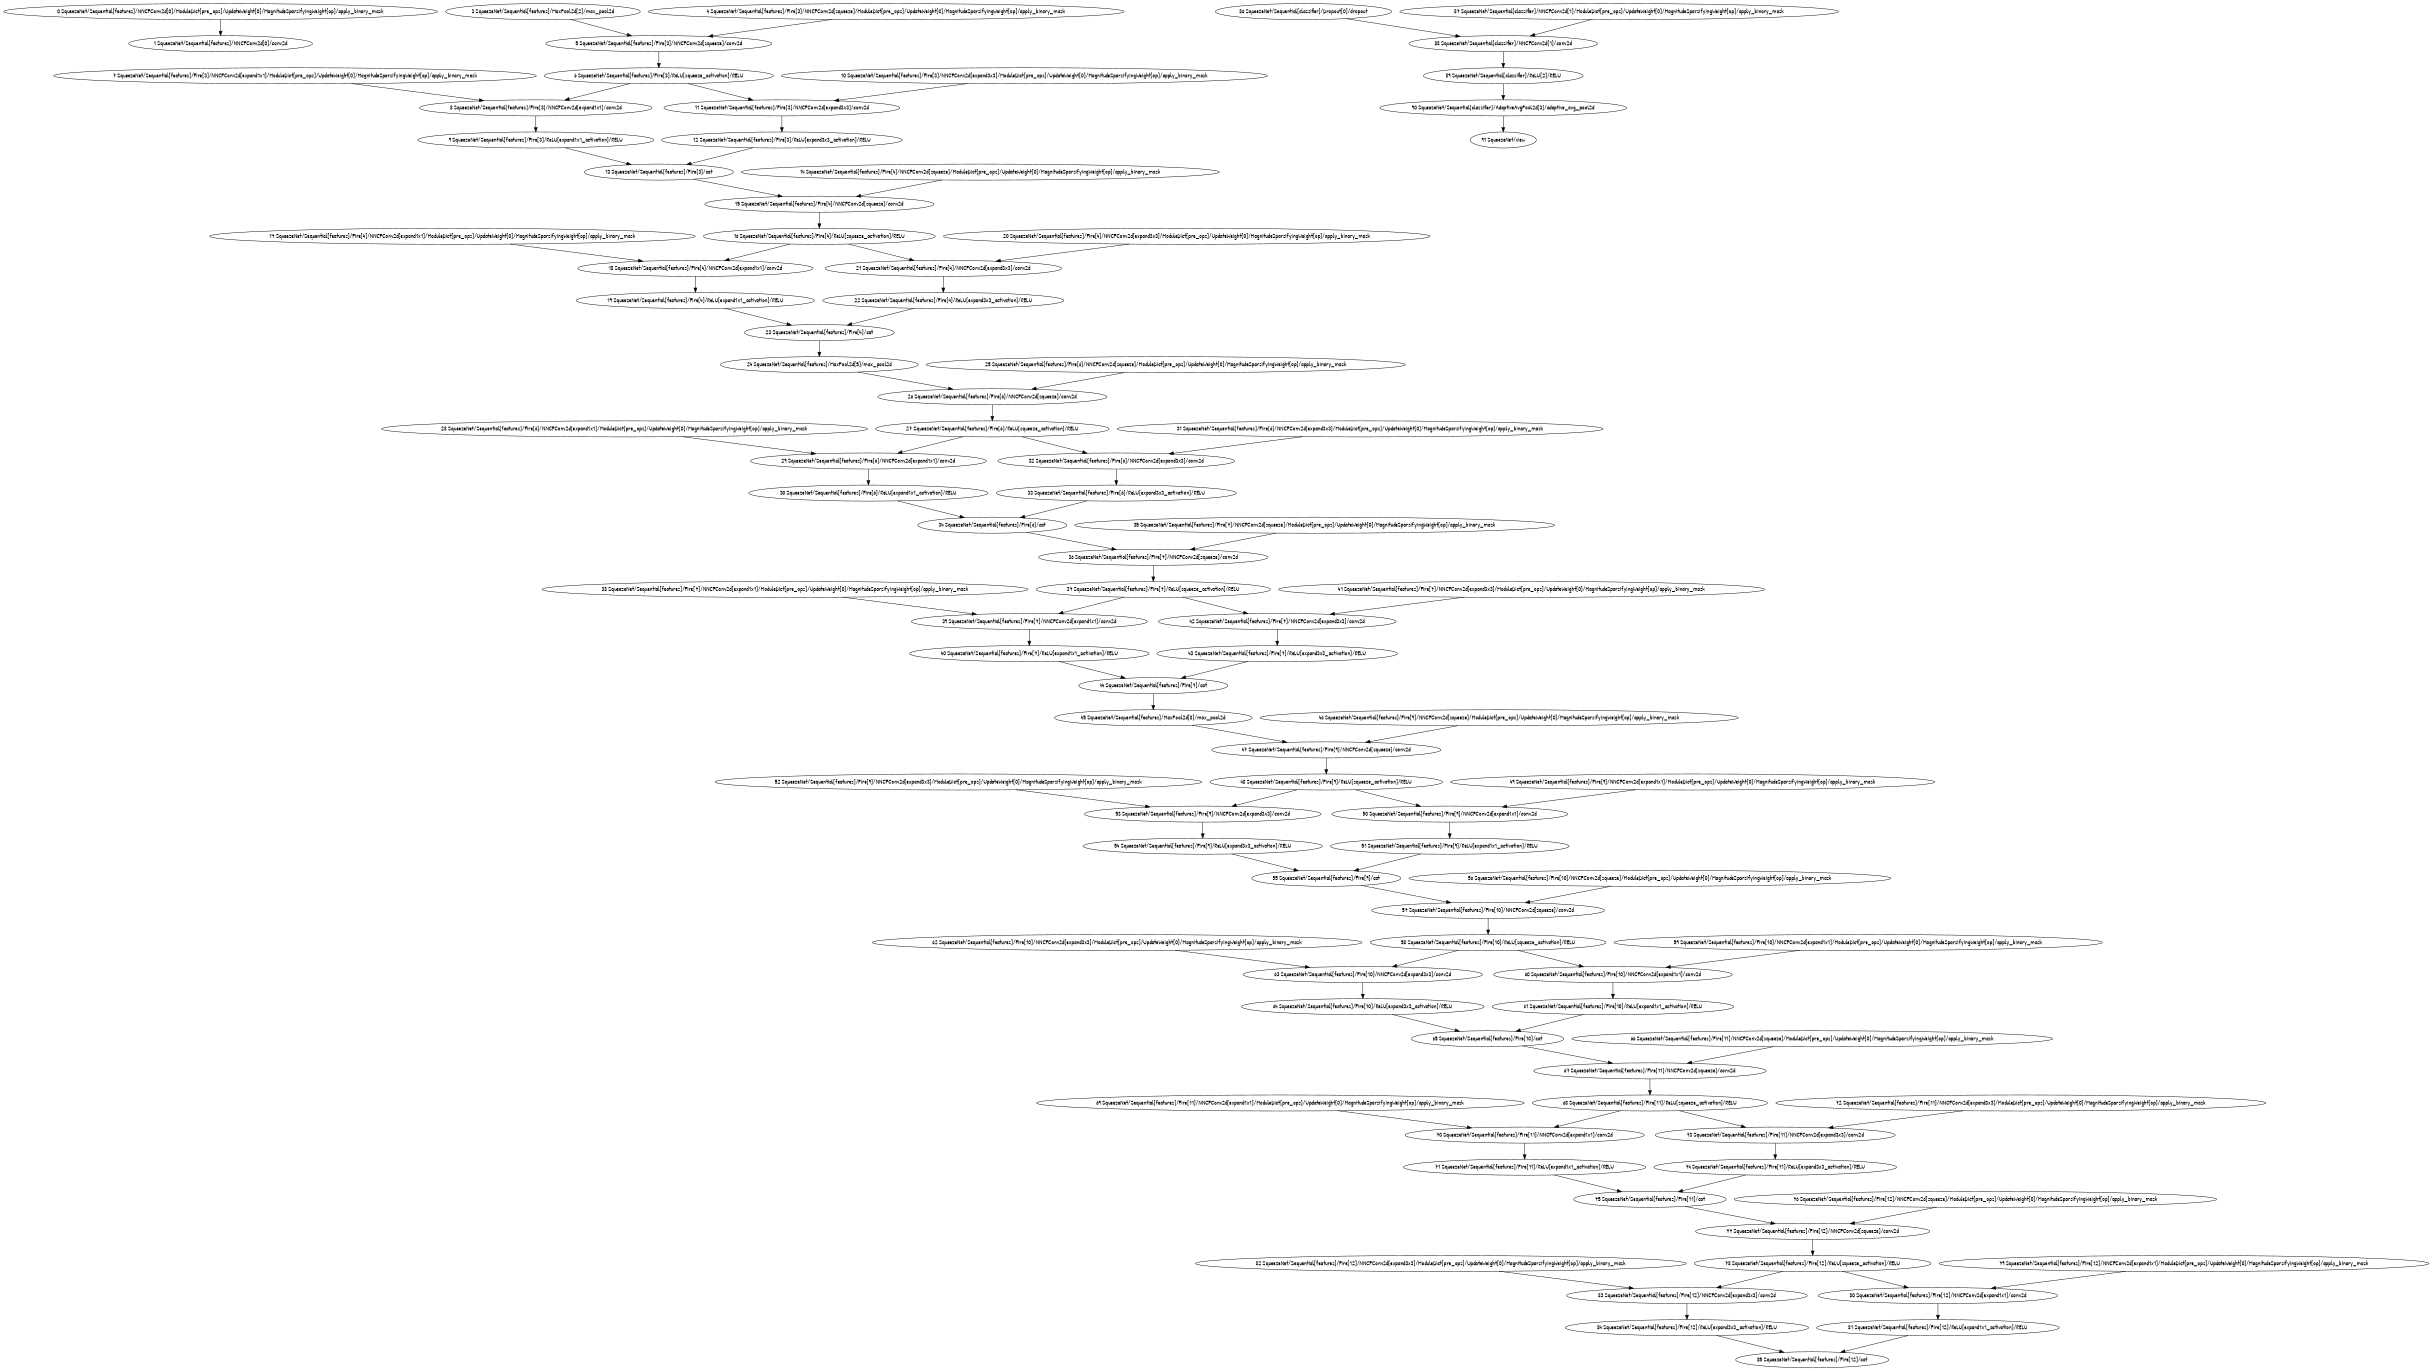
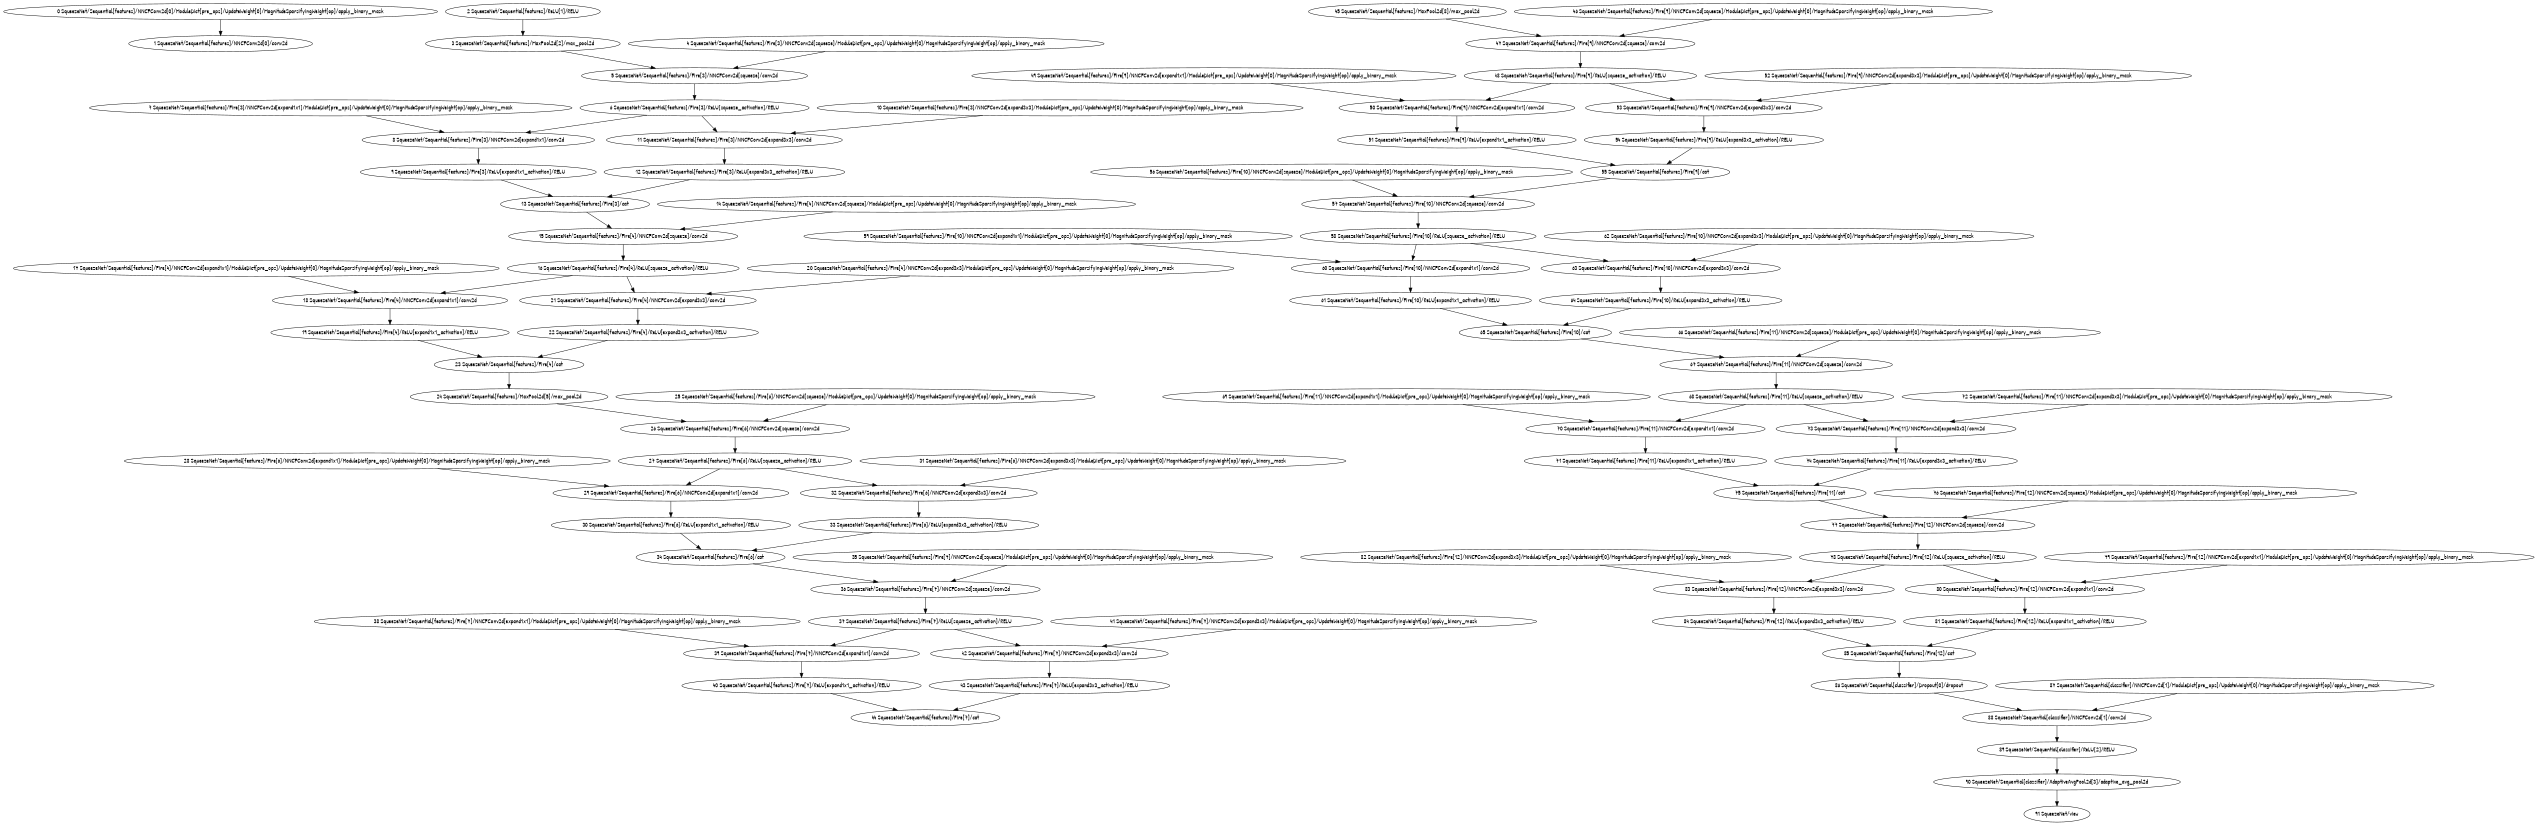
node "2 SqueezeNet/Sequential[features]/ReLU[1]/RELU": added
edge "85 SqueezeNet/Sequential[features]/Fire[12]/cat" -> "86 SqueezeNet/Sequential[classifier]/Dropout[0]/dropout": added
edge "44 SqueezeNet/Sequential[features]/Fire[7]/cat" -> "45 SqueezeNet/Sequential[features]/MaxPool2d[8]/max_pool2d": removed
